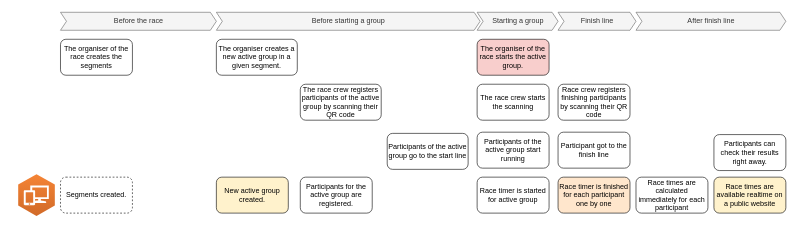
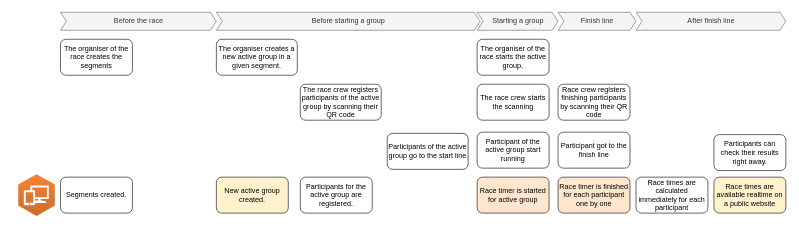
node "The organiser of the race starts the active group.": fillcolor #f8cecc -> #ffffff
node "Participants of the active group start running": label "Participants of the active group start running" -> "Participant of the active group start running"
node "Segments created.": style dashed -> solid
node "Race timer is started for active group": fillcolor #ffffff -> #ffe6cc
